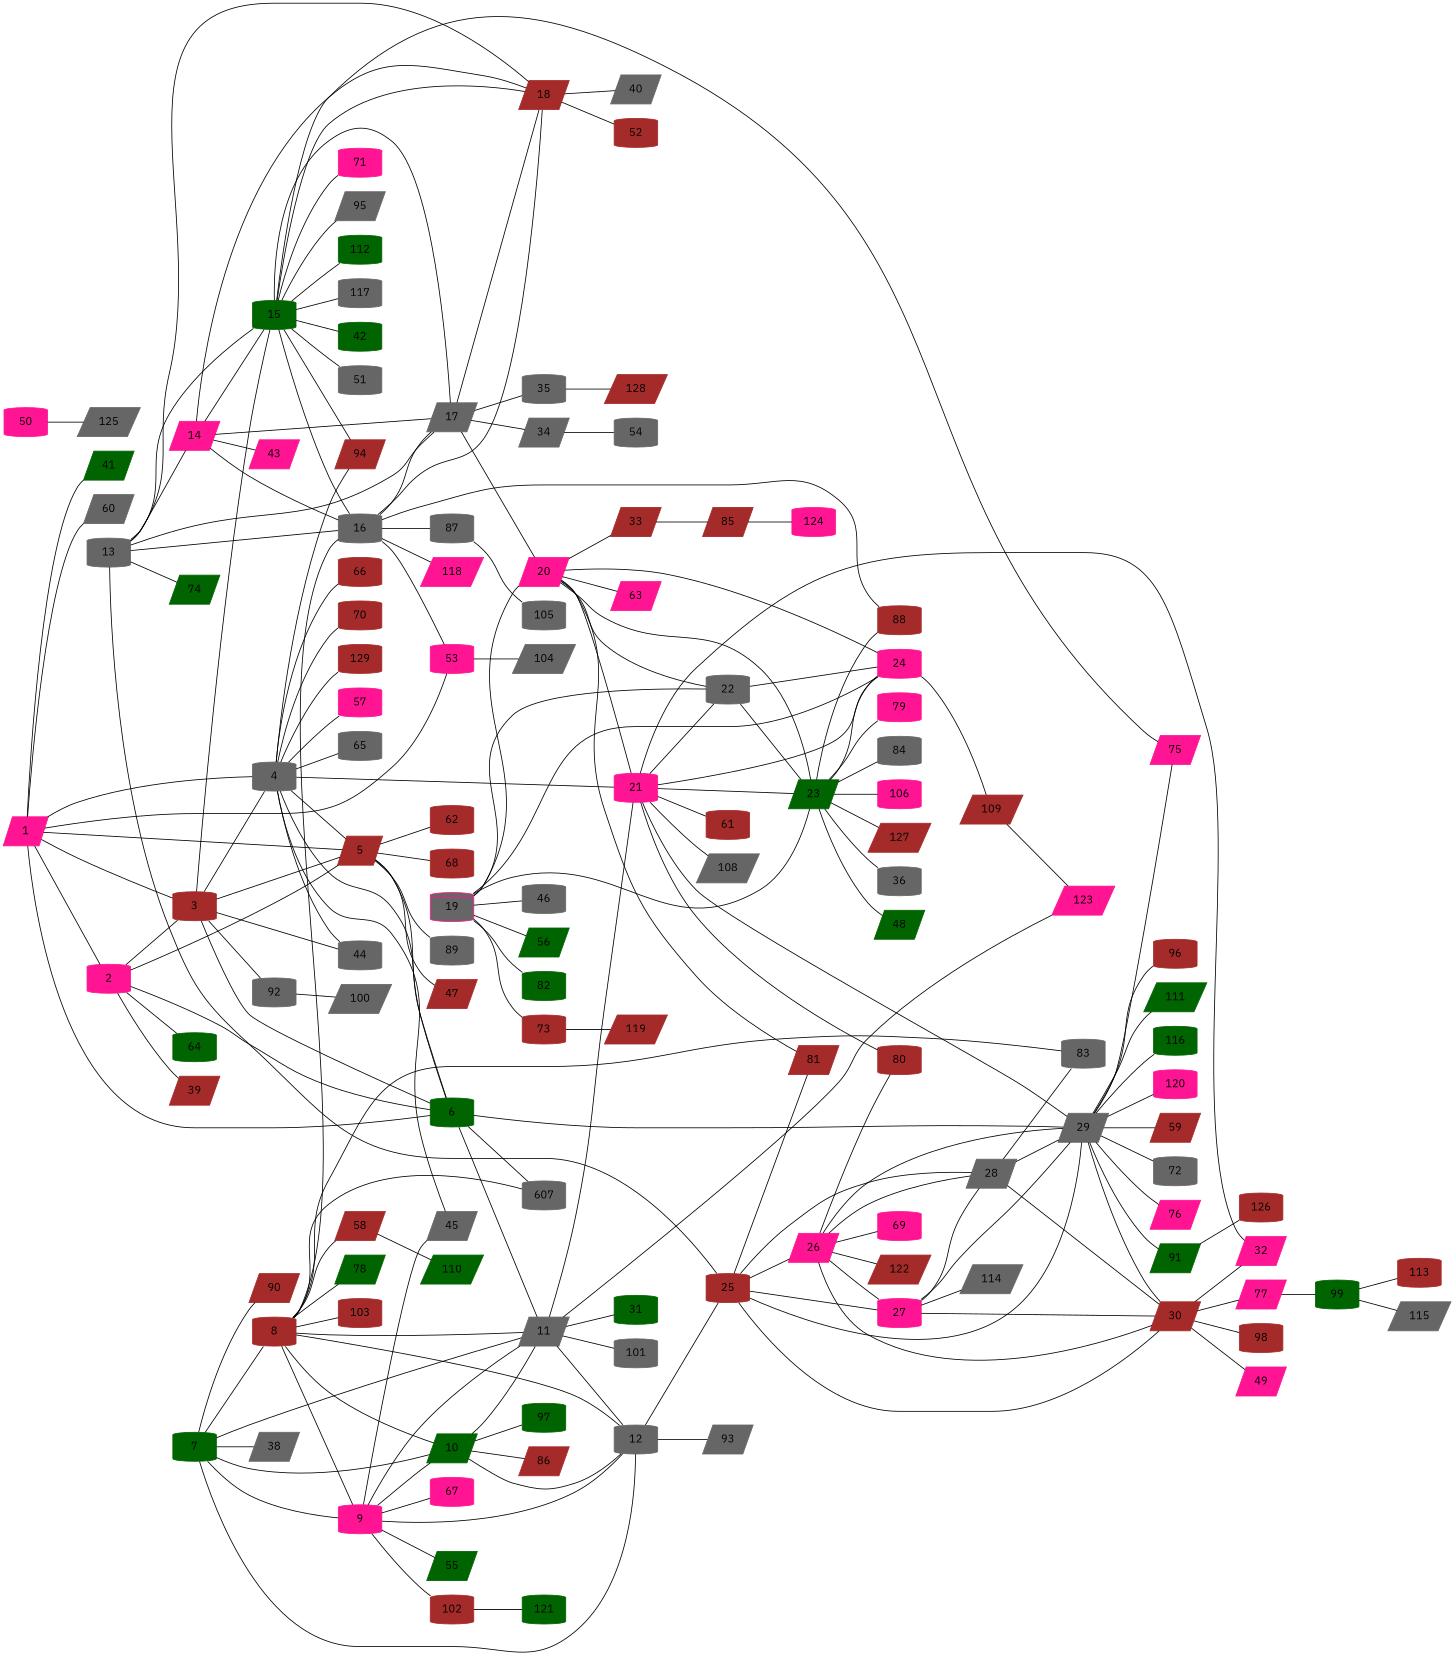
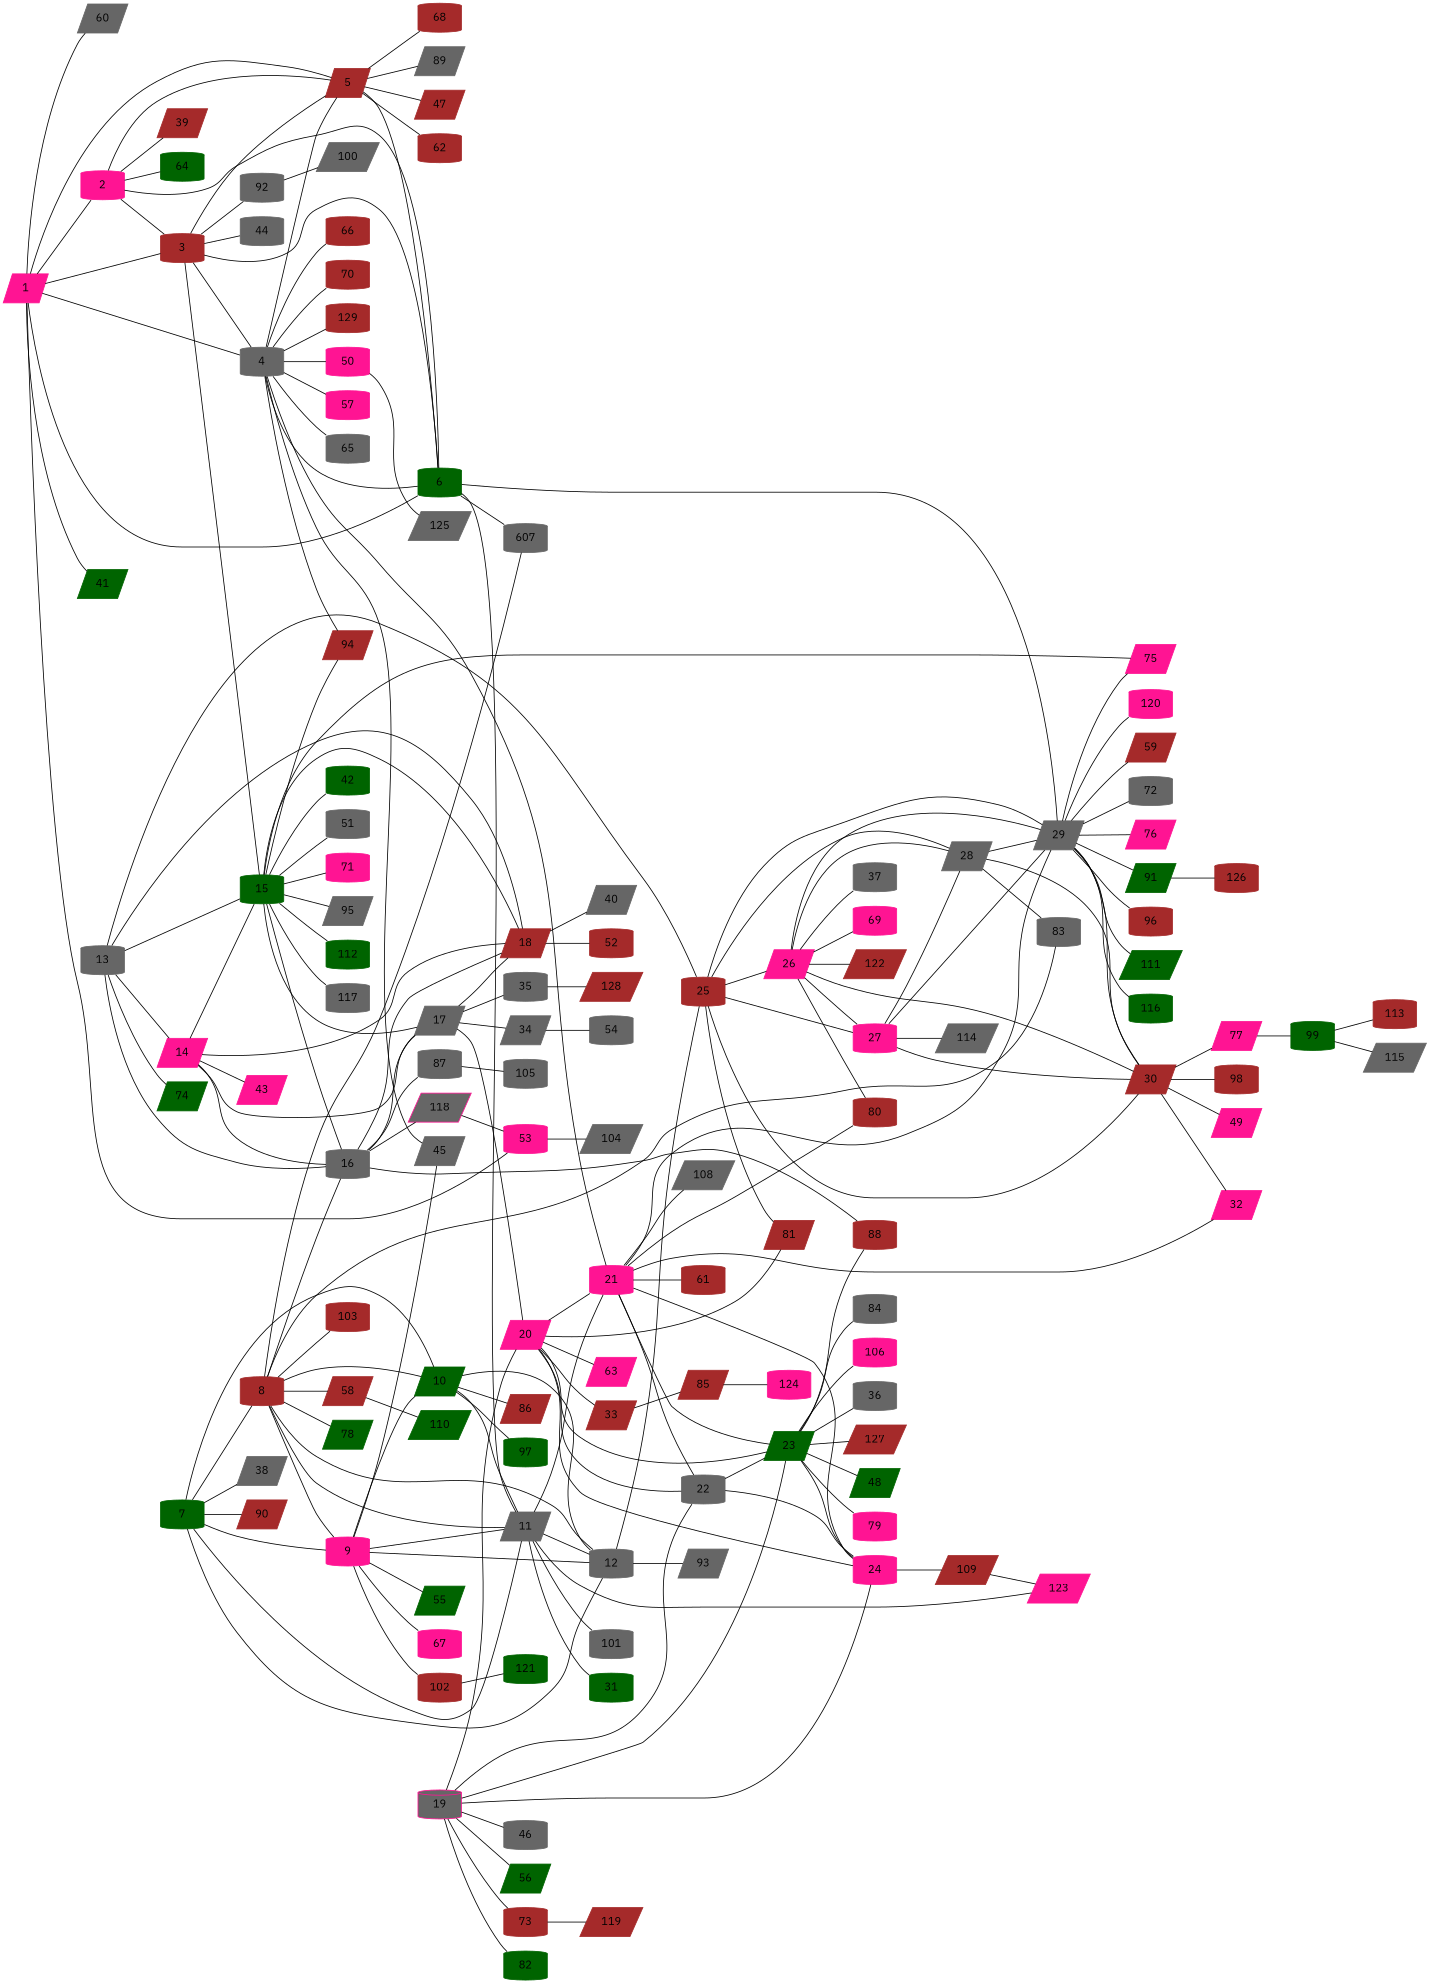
edge "17" -- "13": removed
node "118": fillcolor deeppink -> gray40
edge "16" -- "53": now "118" -- "53"
node "37": added
edge "4" -- "44": now "4" -- "50"
node "89": shape cylinder -> parallelogram
